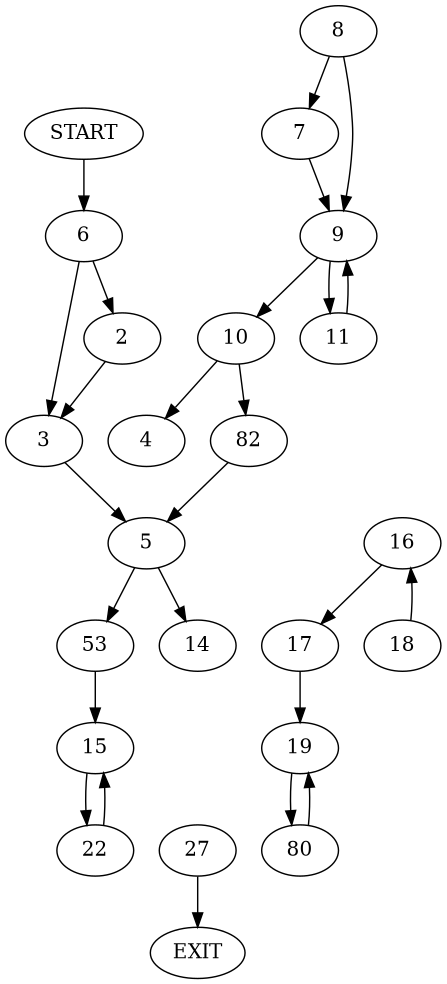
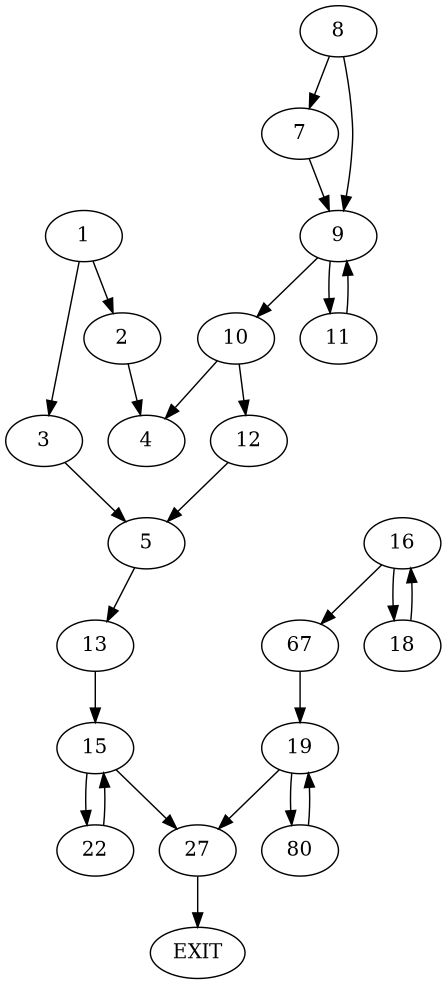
node "START": removed
node "6": label "6" -> "1"
edge "2" -> "3": now "2" -> "4"
node "82": label "82" -> "12"
edge "16" -> "18": added
node "53": label "53" -> "13"
node "14": removed
node "17": label "17" -> "67"
edge "15" -> "27": added
edge "19" -> "27": added
